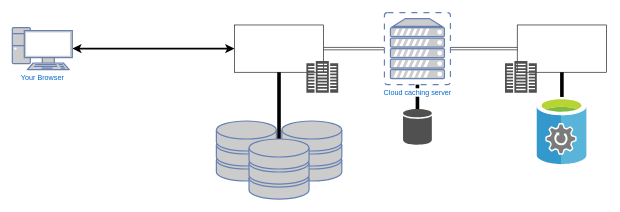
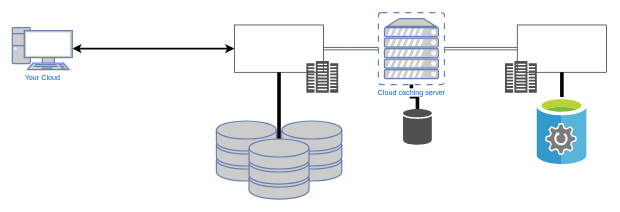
node "Cloud caching server": moved (417, 49) -> (411, 49)
node "Your Browser": label "Your Browser" -> "Your Cloud"
